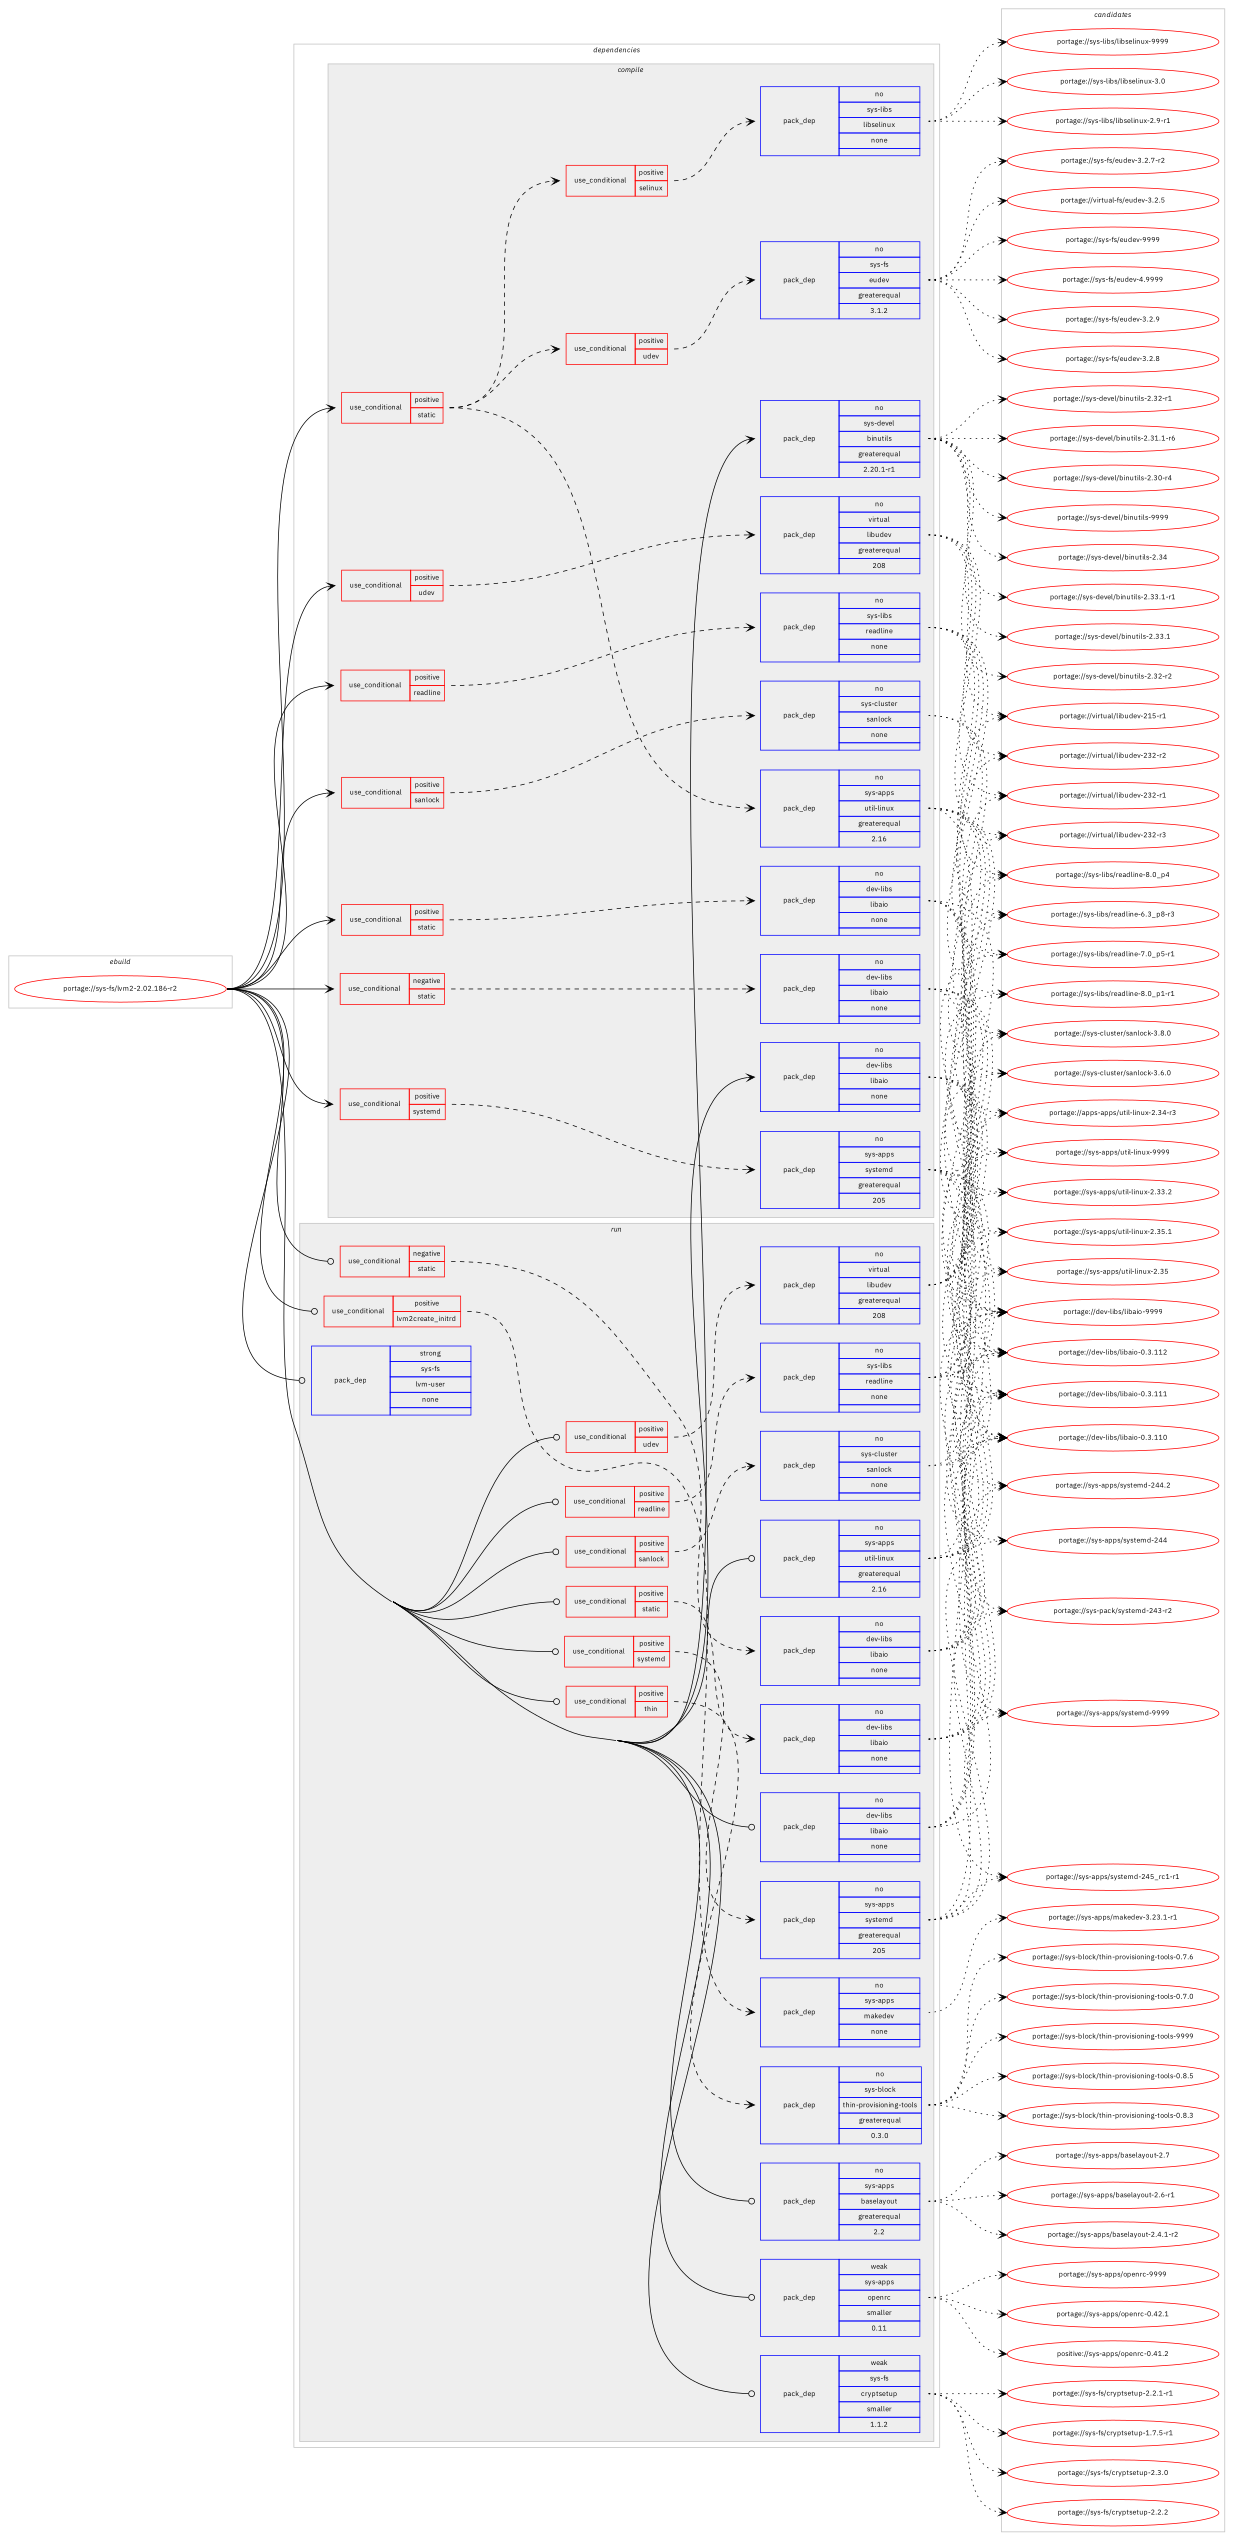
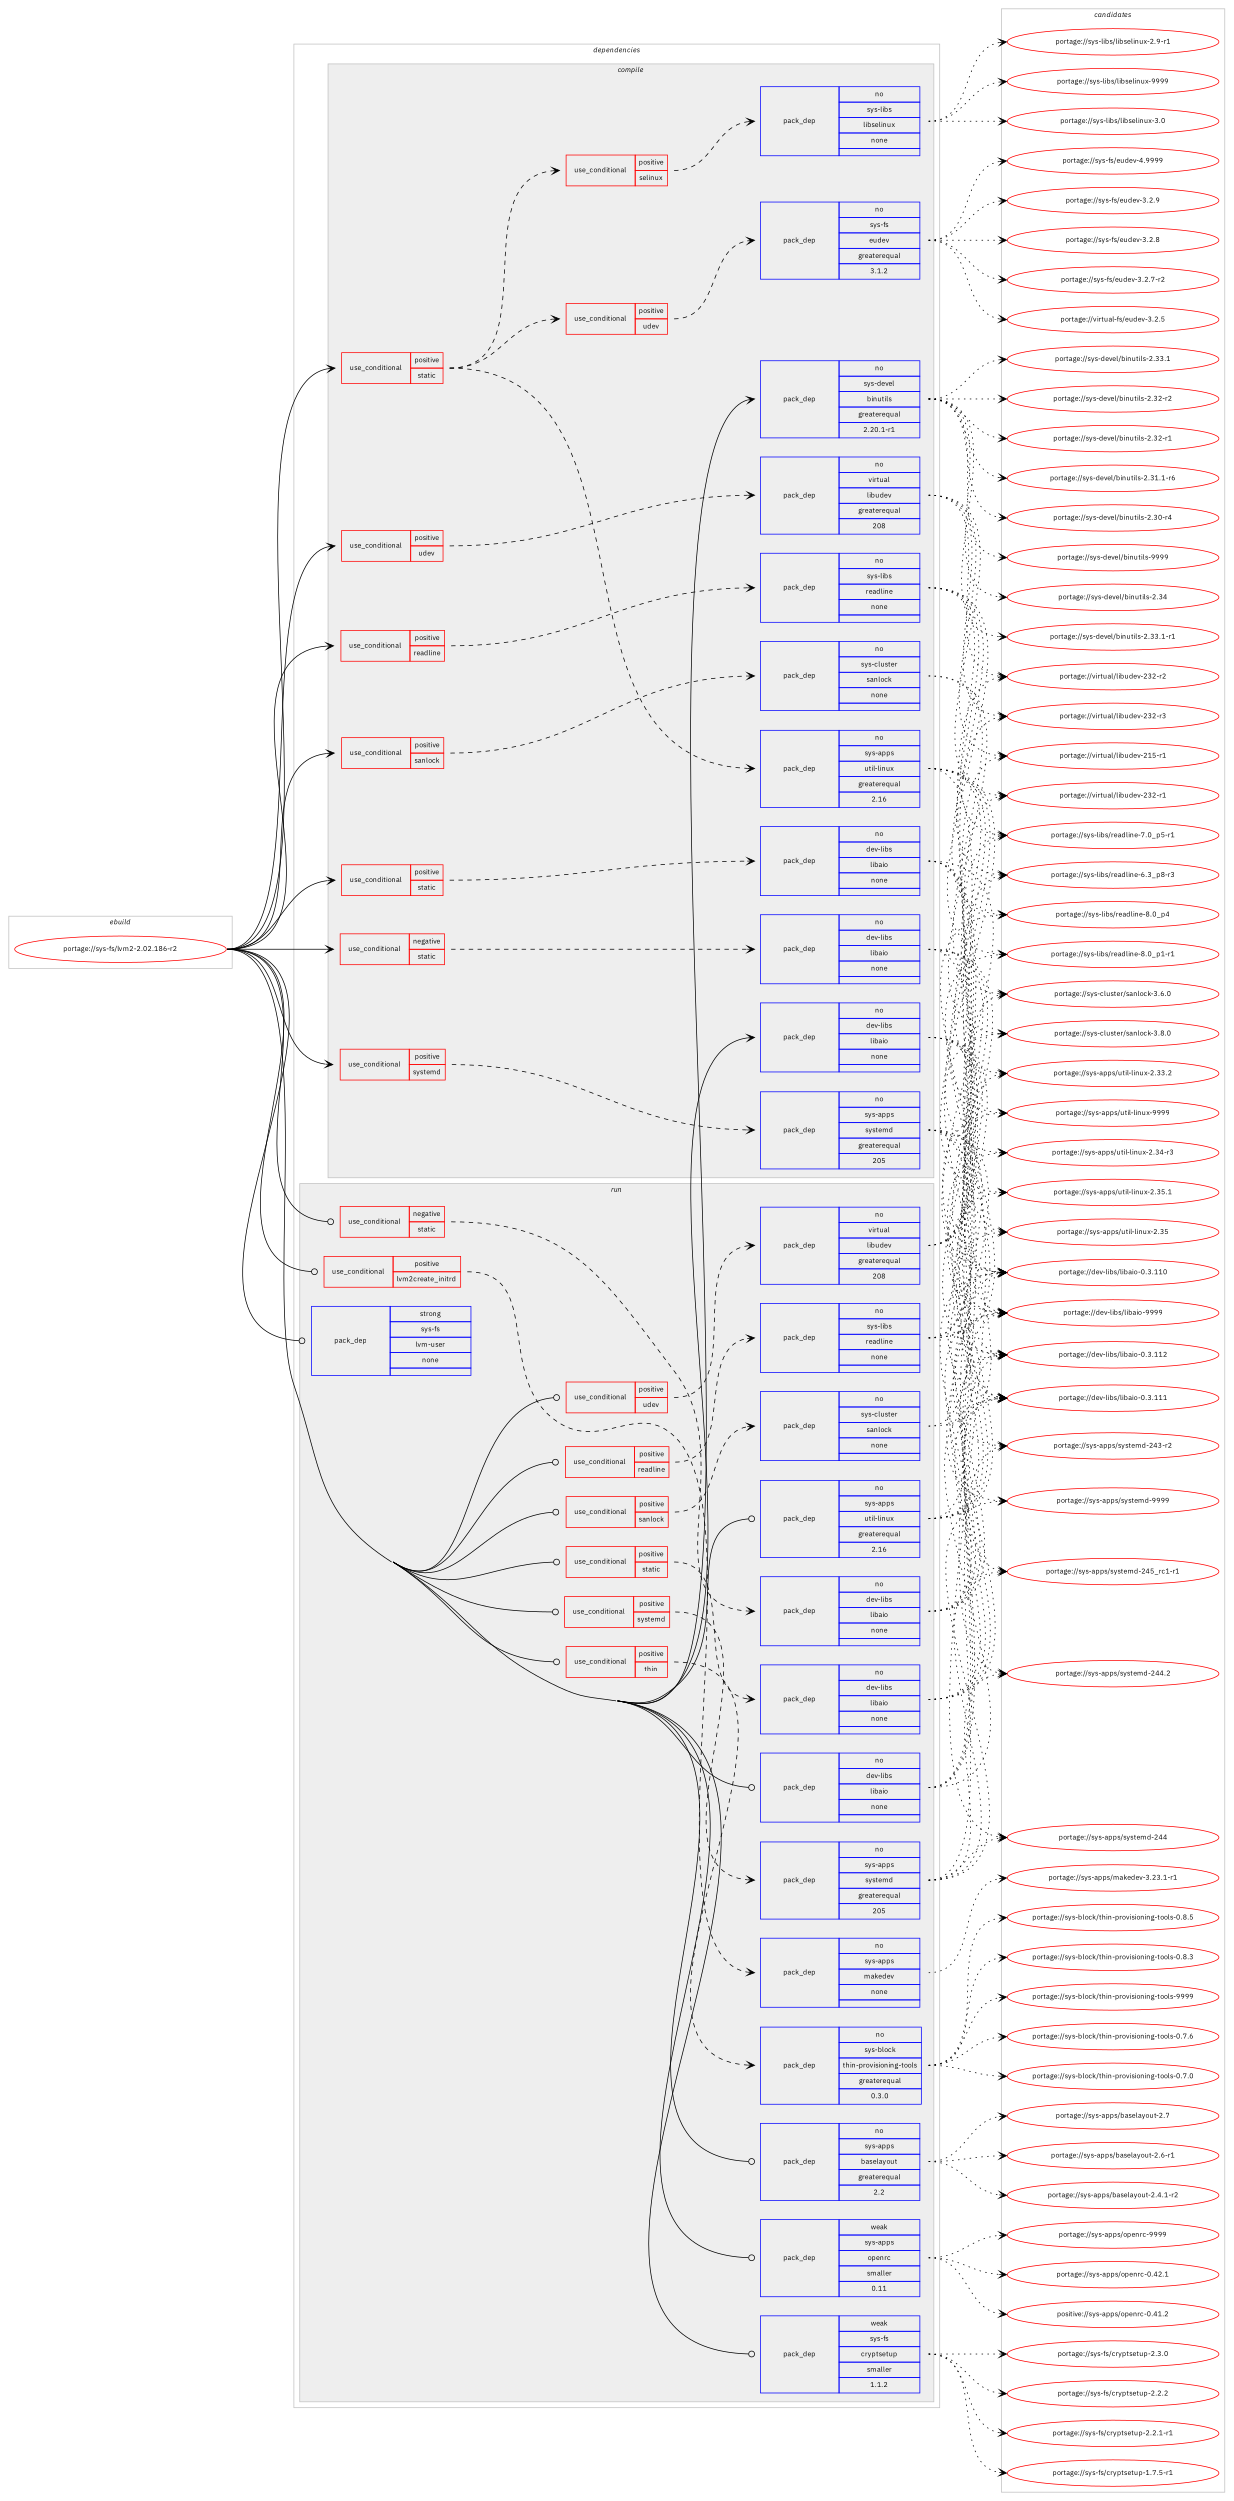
node "portage://sys-fs/eudev-9999": removed
node "portage://apps-apps/util-linux-2.34-r3": label "portage://apps-apps/util-linux-2.34-r3" -> "portage://sys-apps/util-linux-2.34-r3"
node "portage://sys-pack/systemd-243-r2": label "portage://sys-pack/systemd-243-r2" -> "portage://sys-apps/systemd-243-r2"
